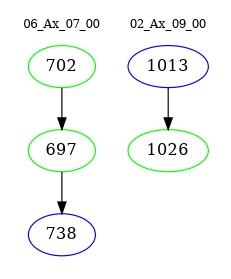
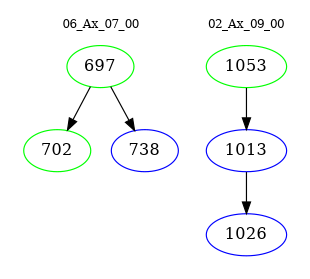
node "1053": added
edge "702" -> "697": reversed
node "1026": color green -> blue
